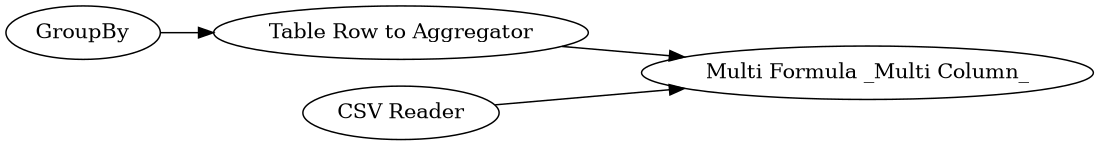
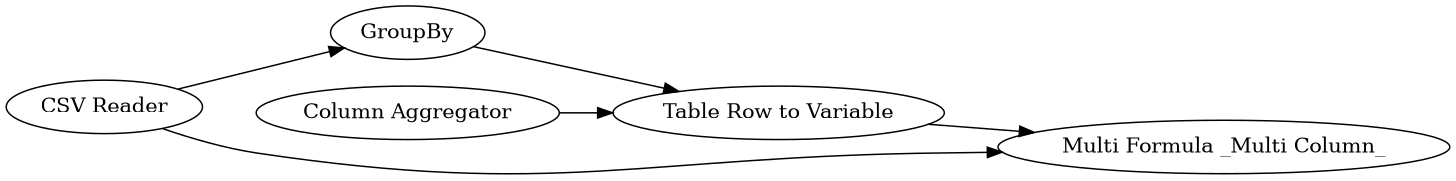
node "Table Row to Aggregator": label "Table Row to Aggregator" -> "Table Row to Variable"
edge "CSV Reader" -> "GroupBy": added
node "Column Aggregator": added
